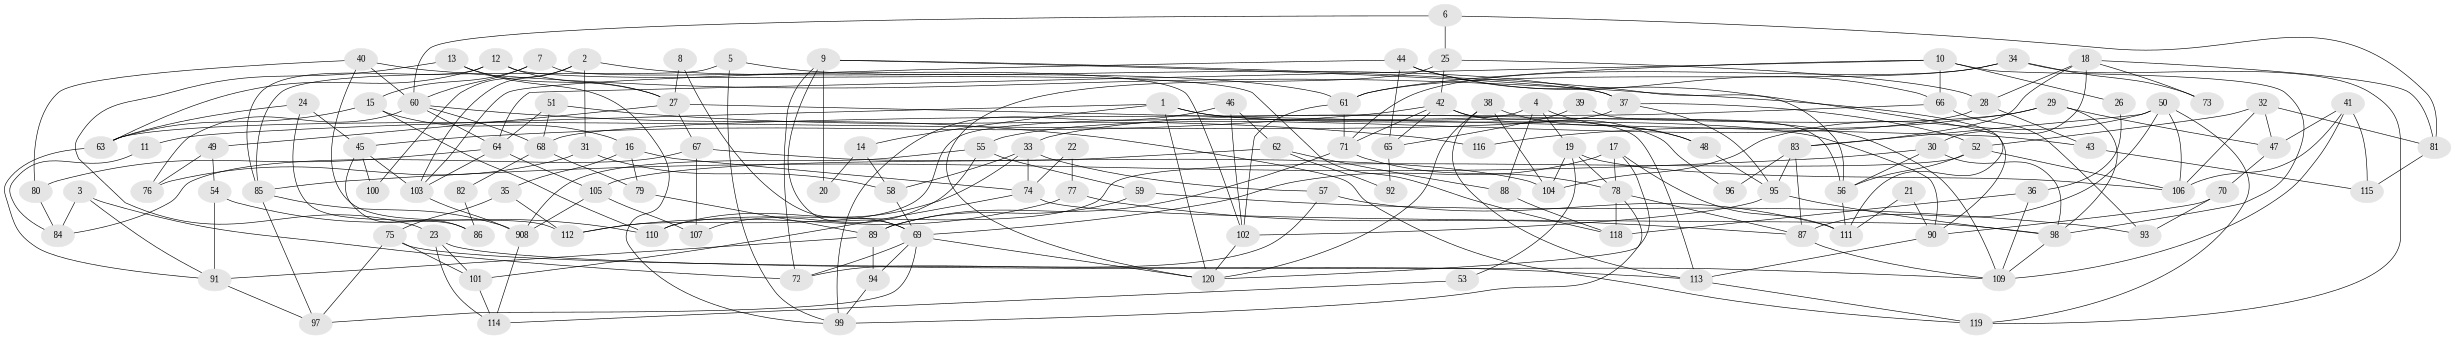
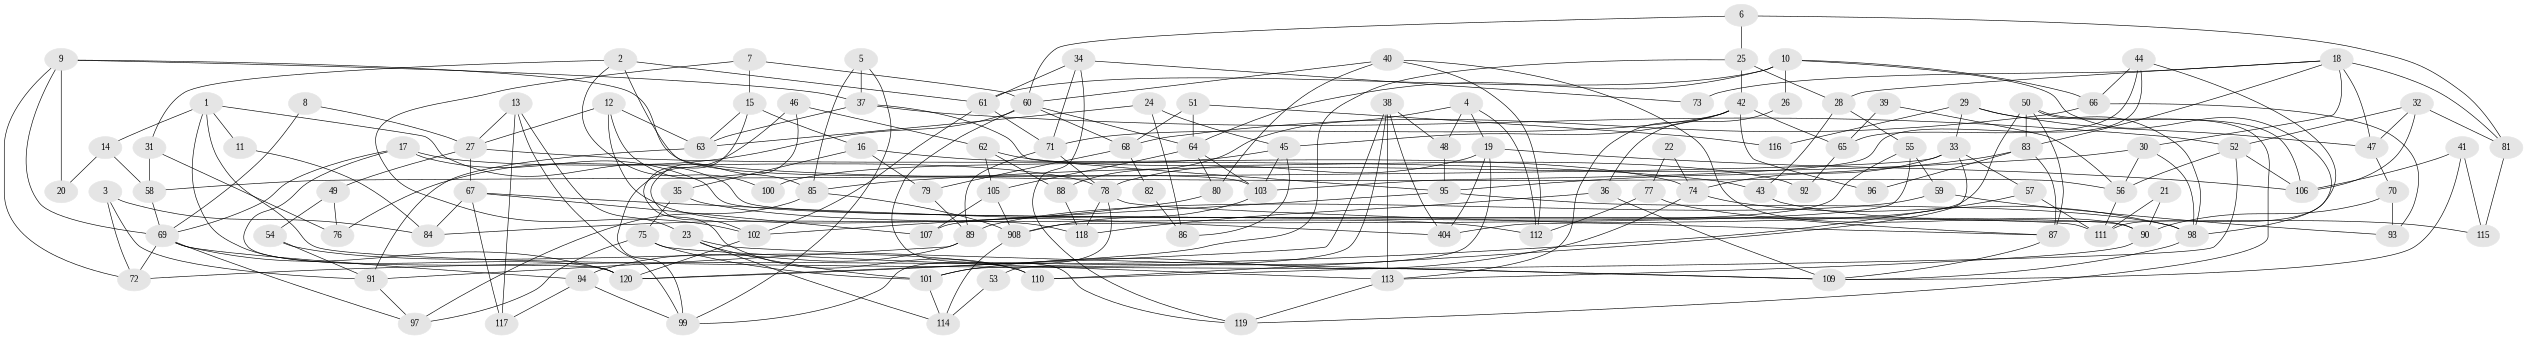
edge "41" -- "47": now "18" -- "47"
node "104": label "104" -> "404"
edge "38" -- "101": added
node "117": added
